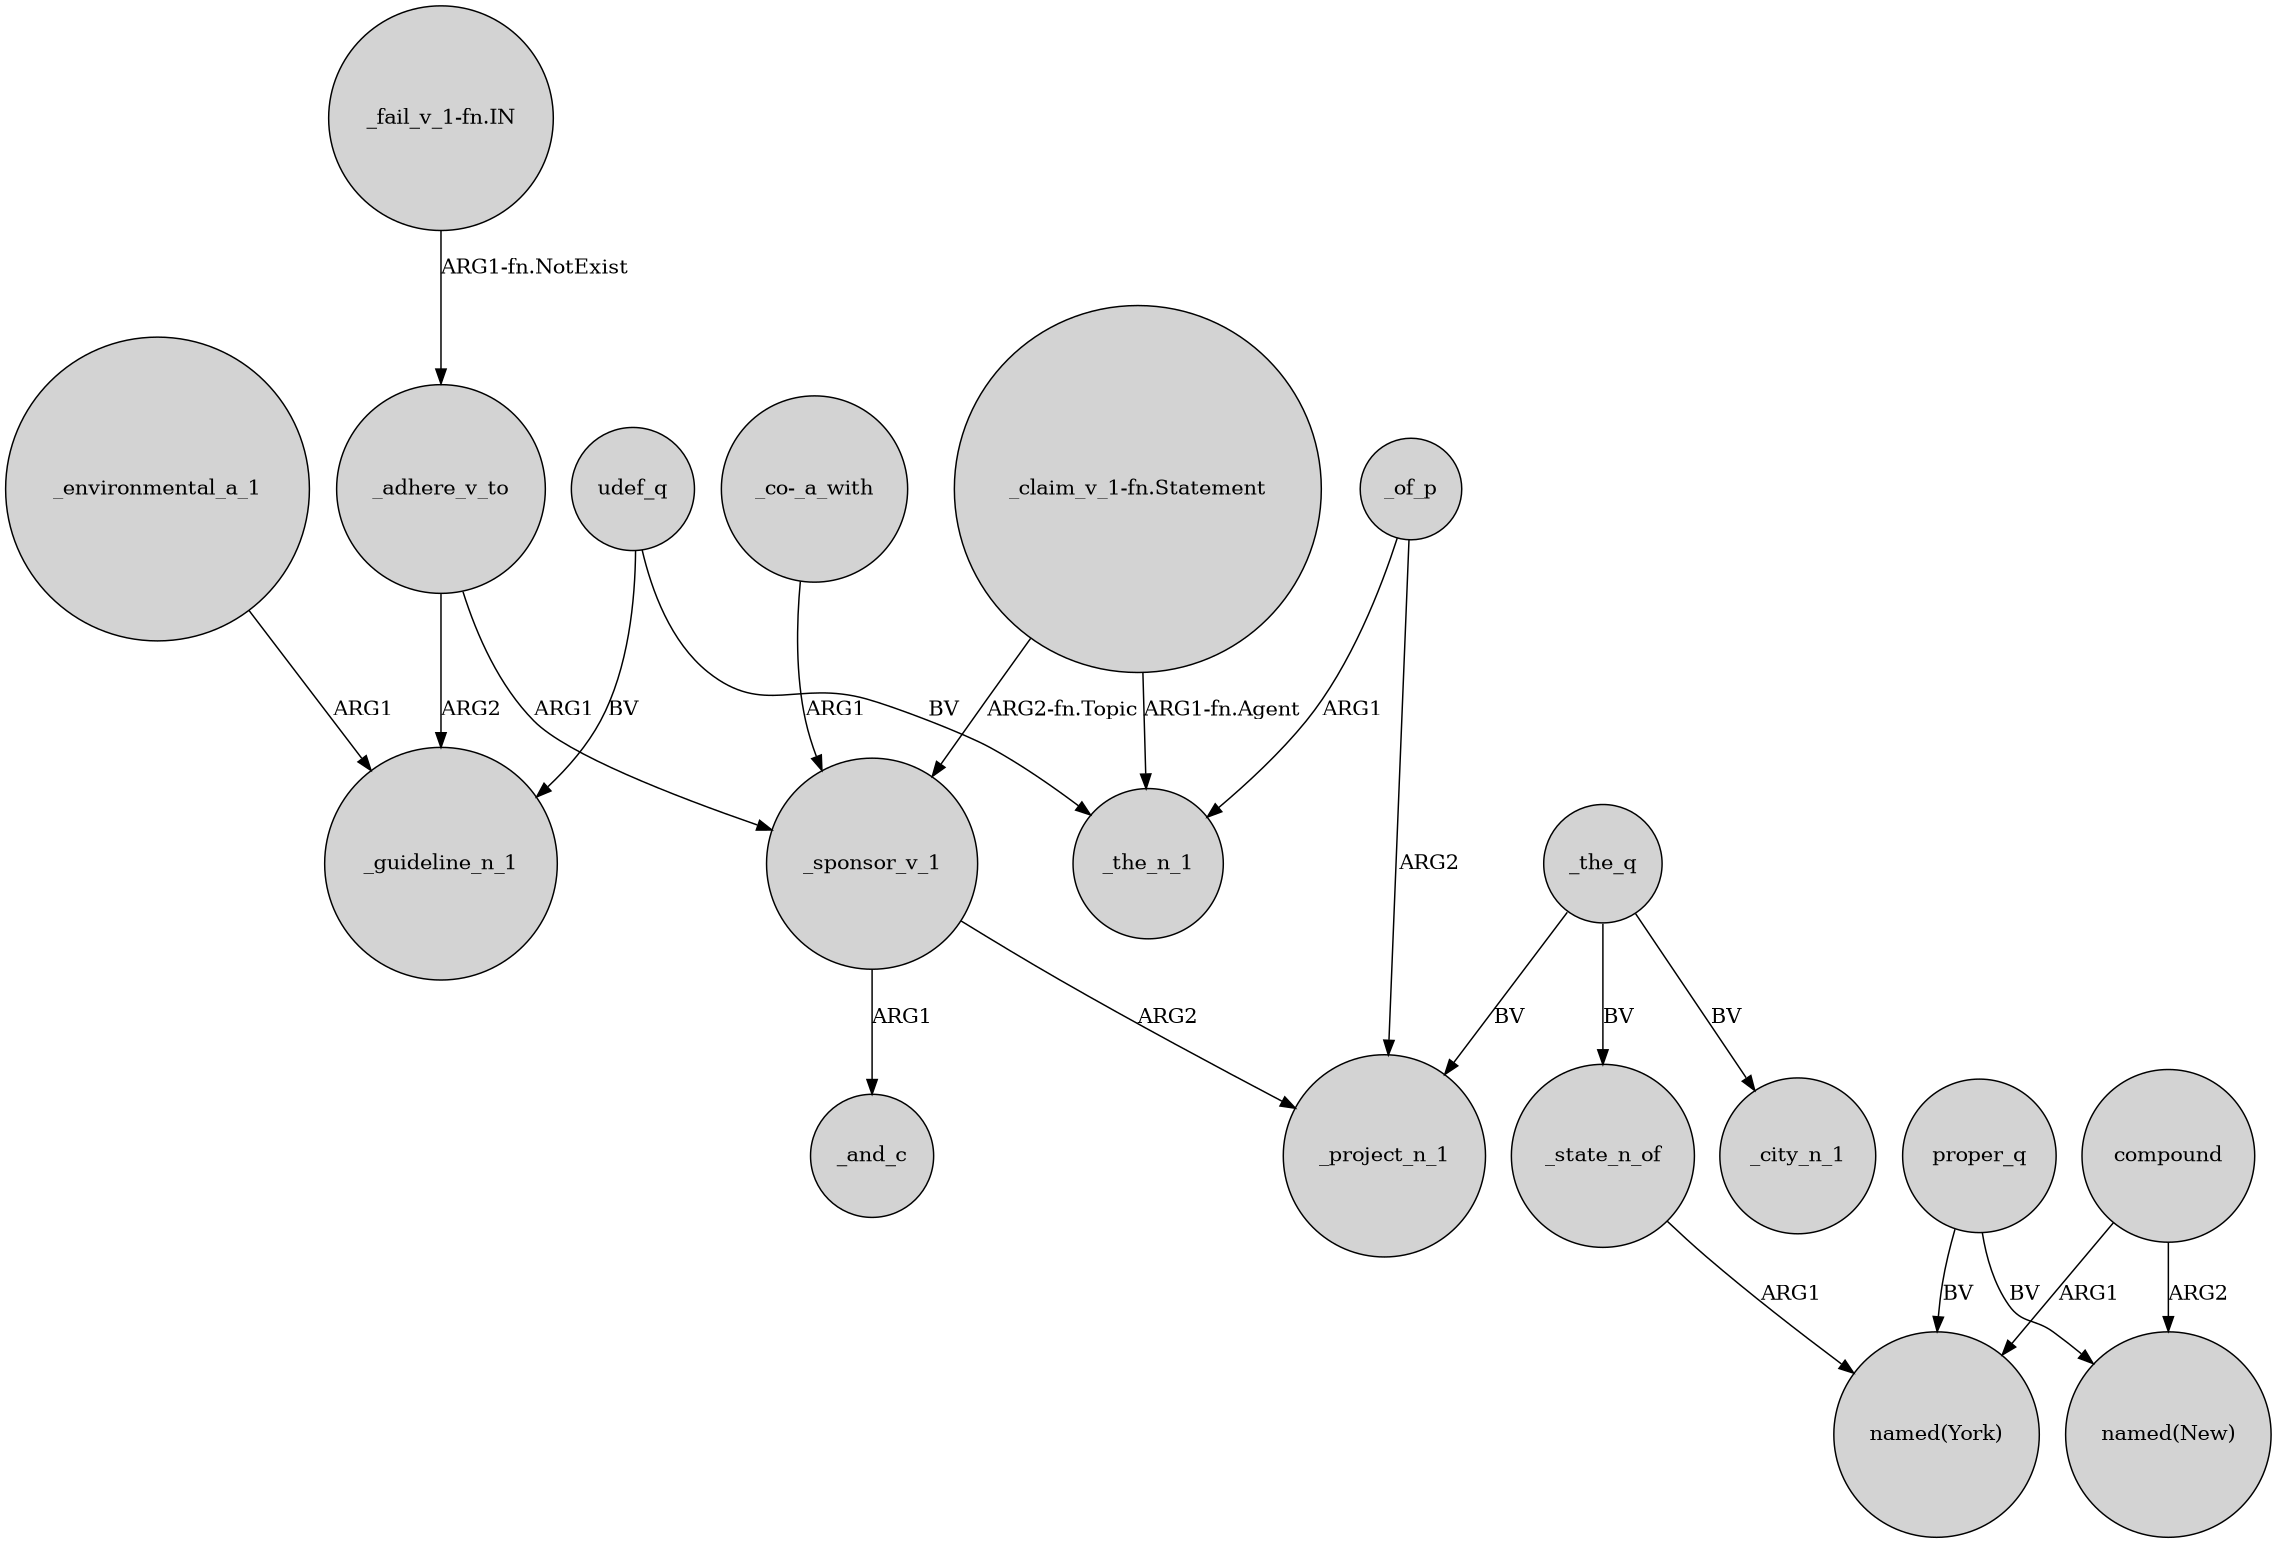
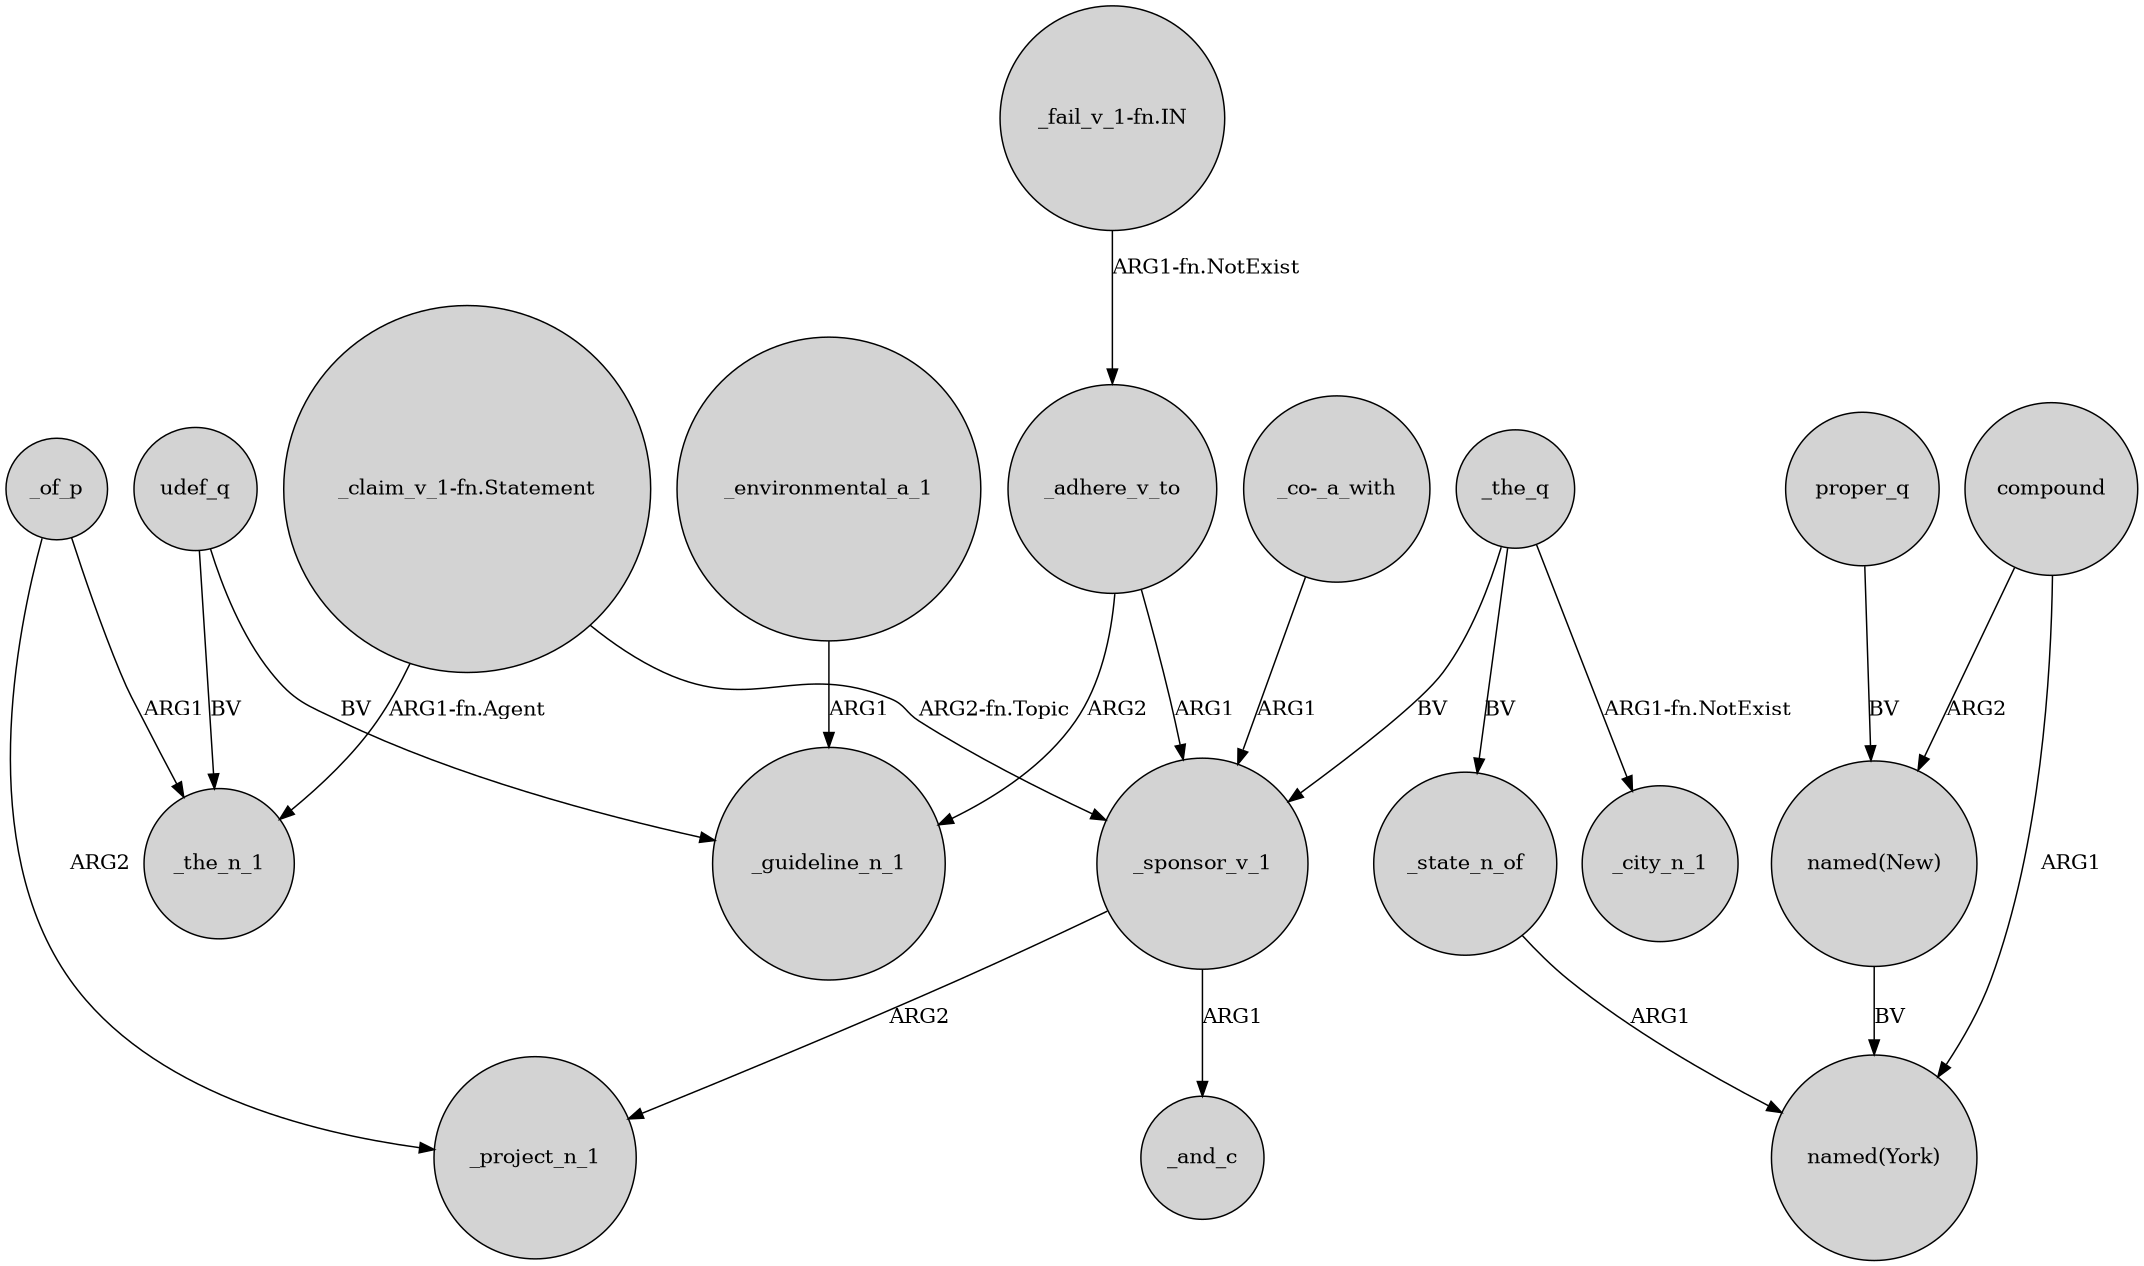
edge "_the_q" -> "_project_n_1": now "_the_q" -> "_sponsor_v_1"
edge "_the_q" -> "_city_n_1": label "BV" -> "ARG1-fn.NotExist"
edge "proper_q" -> "named(York)": now "named(New)" -> "named(York)"
